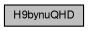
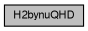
node "H9bynuQHD": label "H9bynuQHD" -> "H2bynuQHD"
